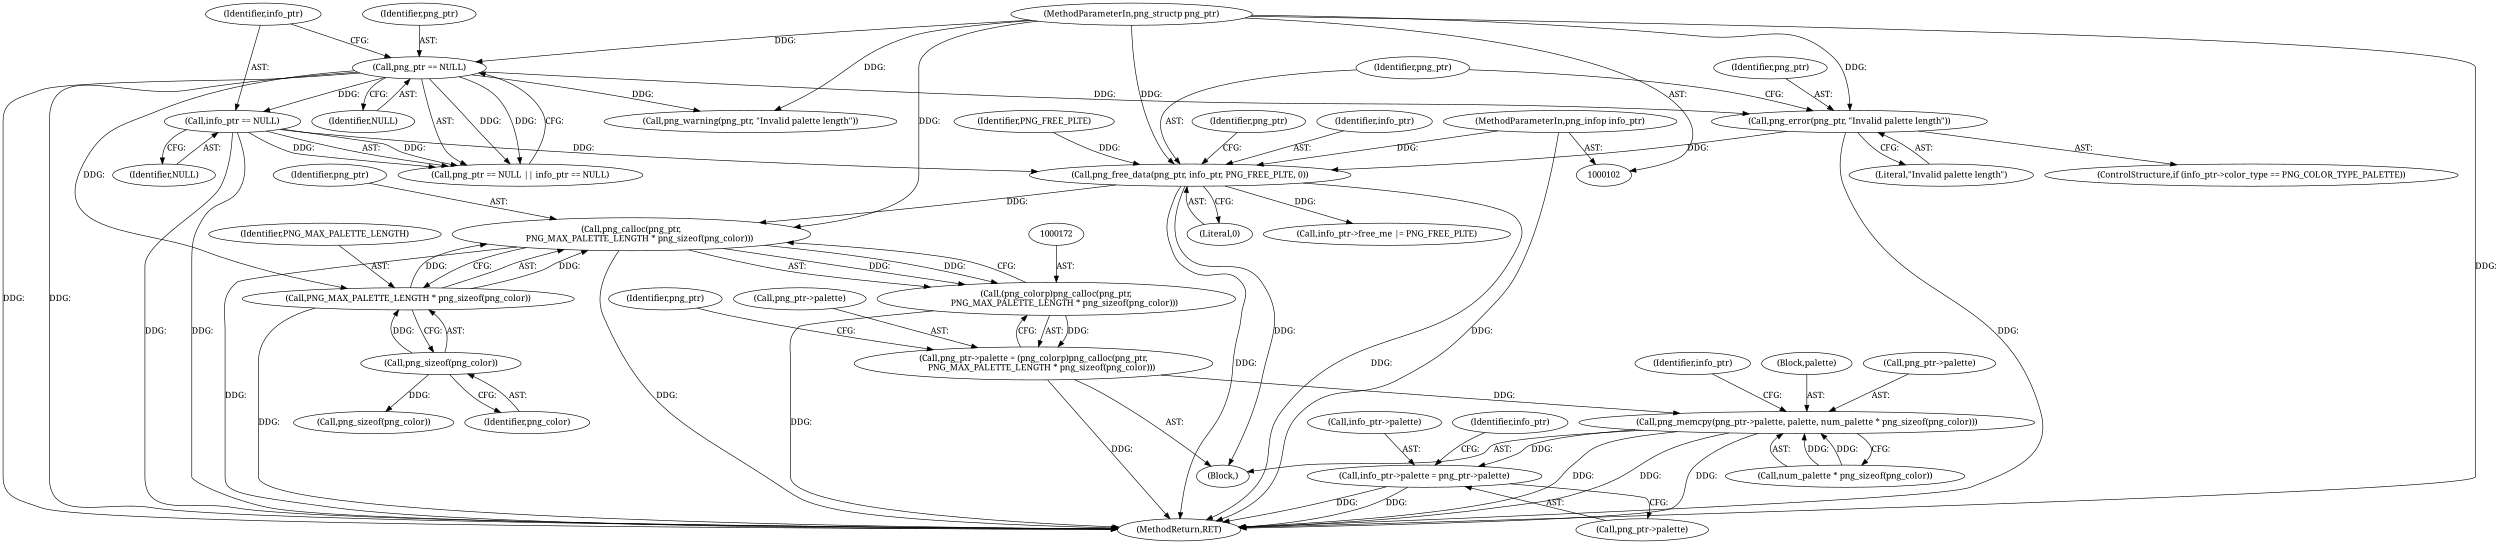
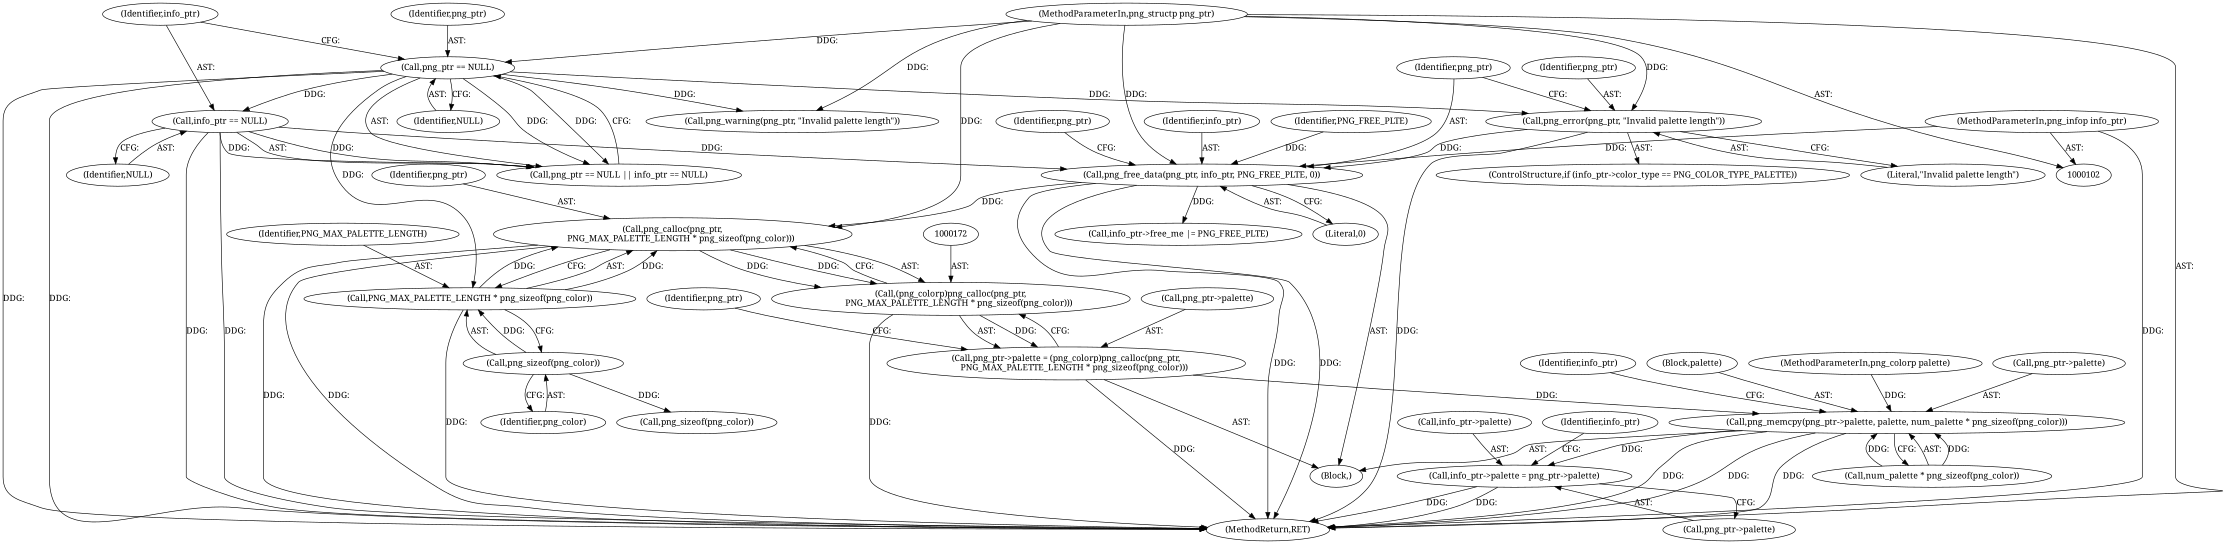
edge "(MethodParameterIn,png_structp png_ptr)" -> "(MethodReturn,RET)": label "DDG: " -> "AST: "
edge "(Call,png_free_data(png_ptr, info_ptr, PNG_FREE_PLTE, 0))" -> "(Block,)": label "DDG: " -> "AST: "
node "(MethodParameterIn,png_colorp palette)": added
